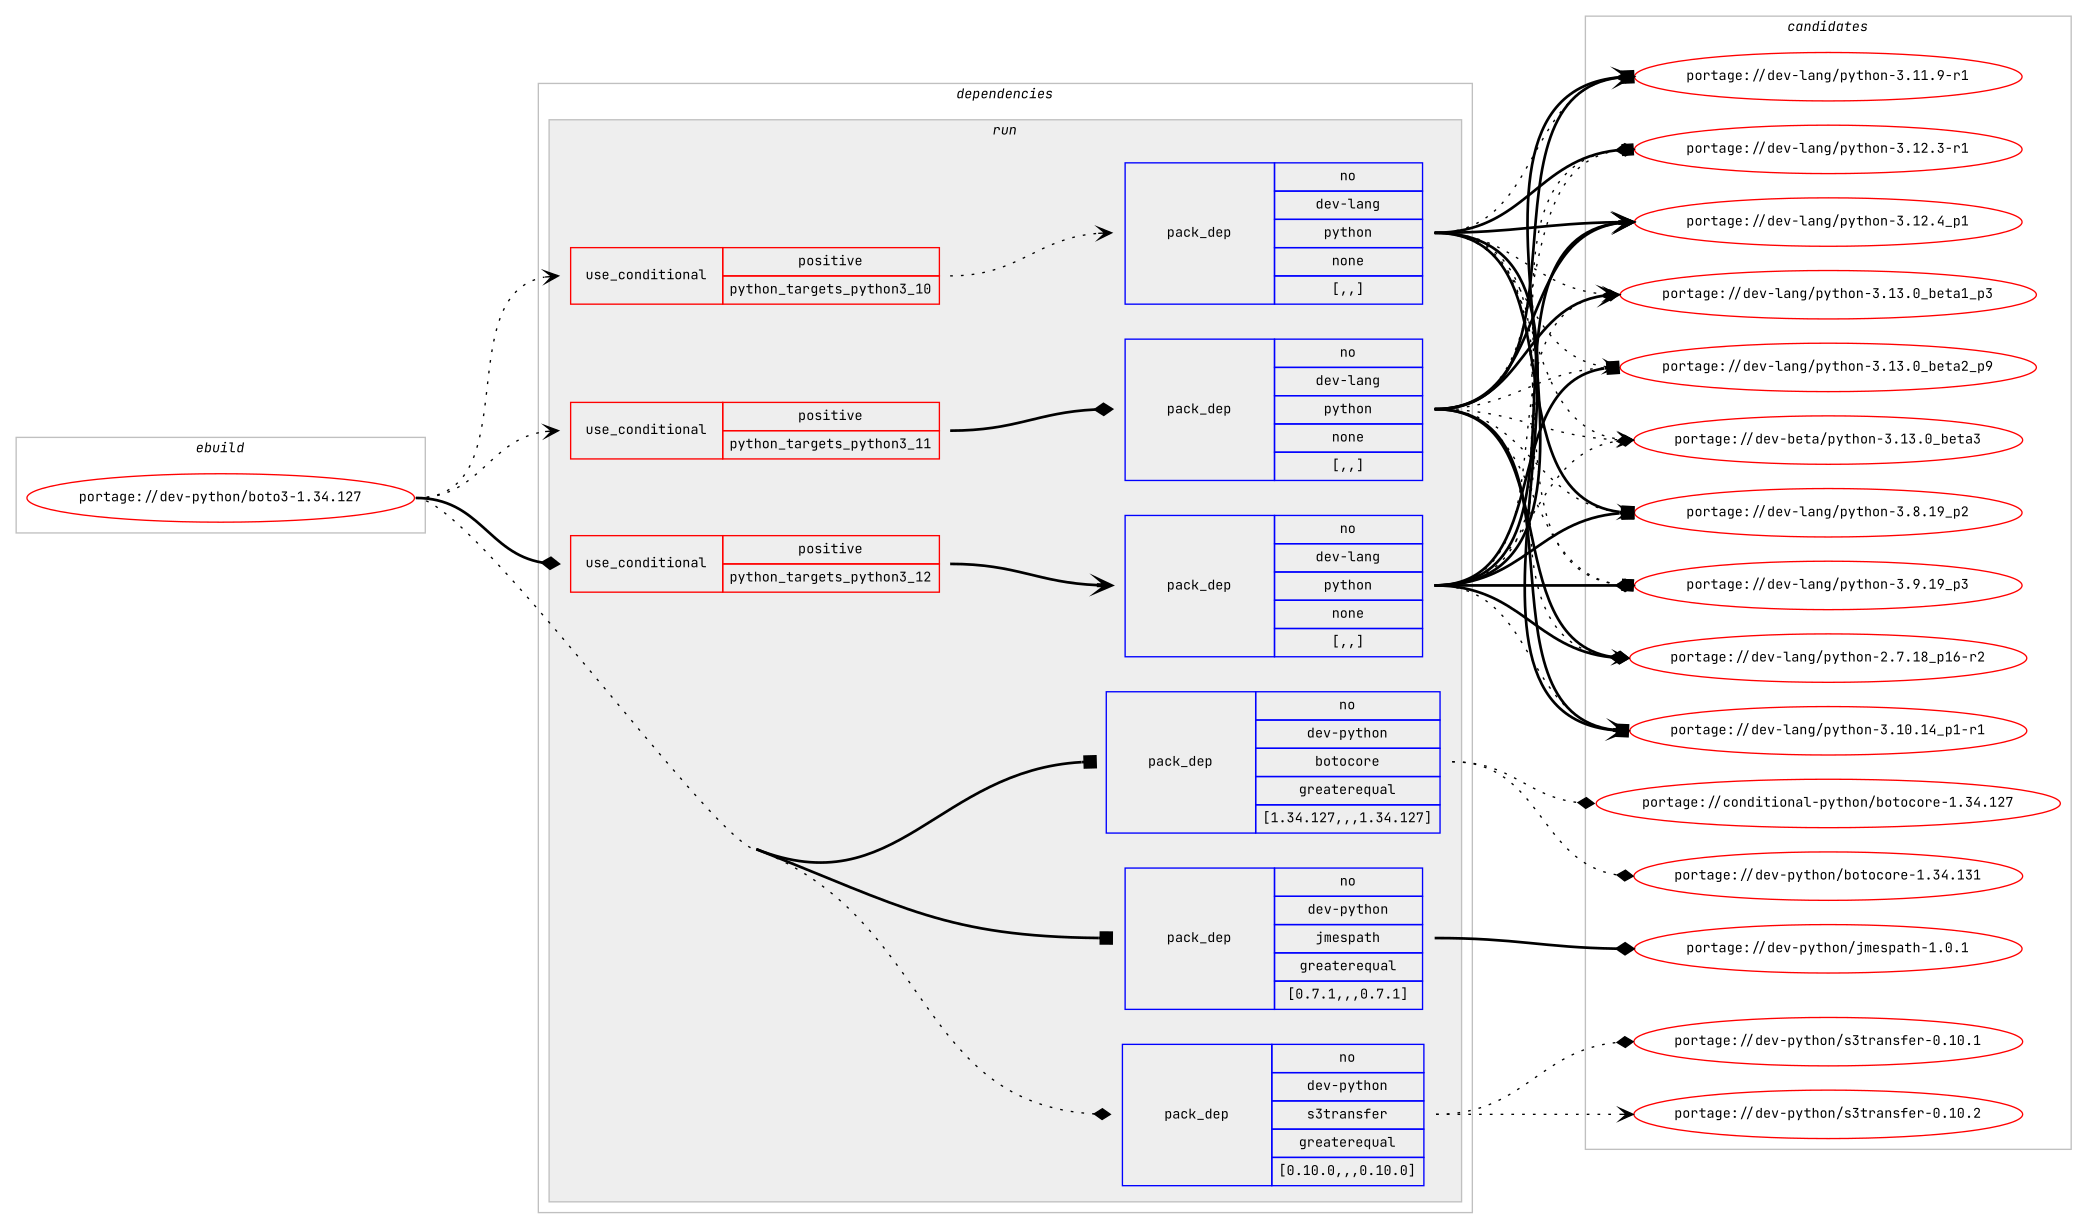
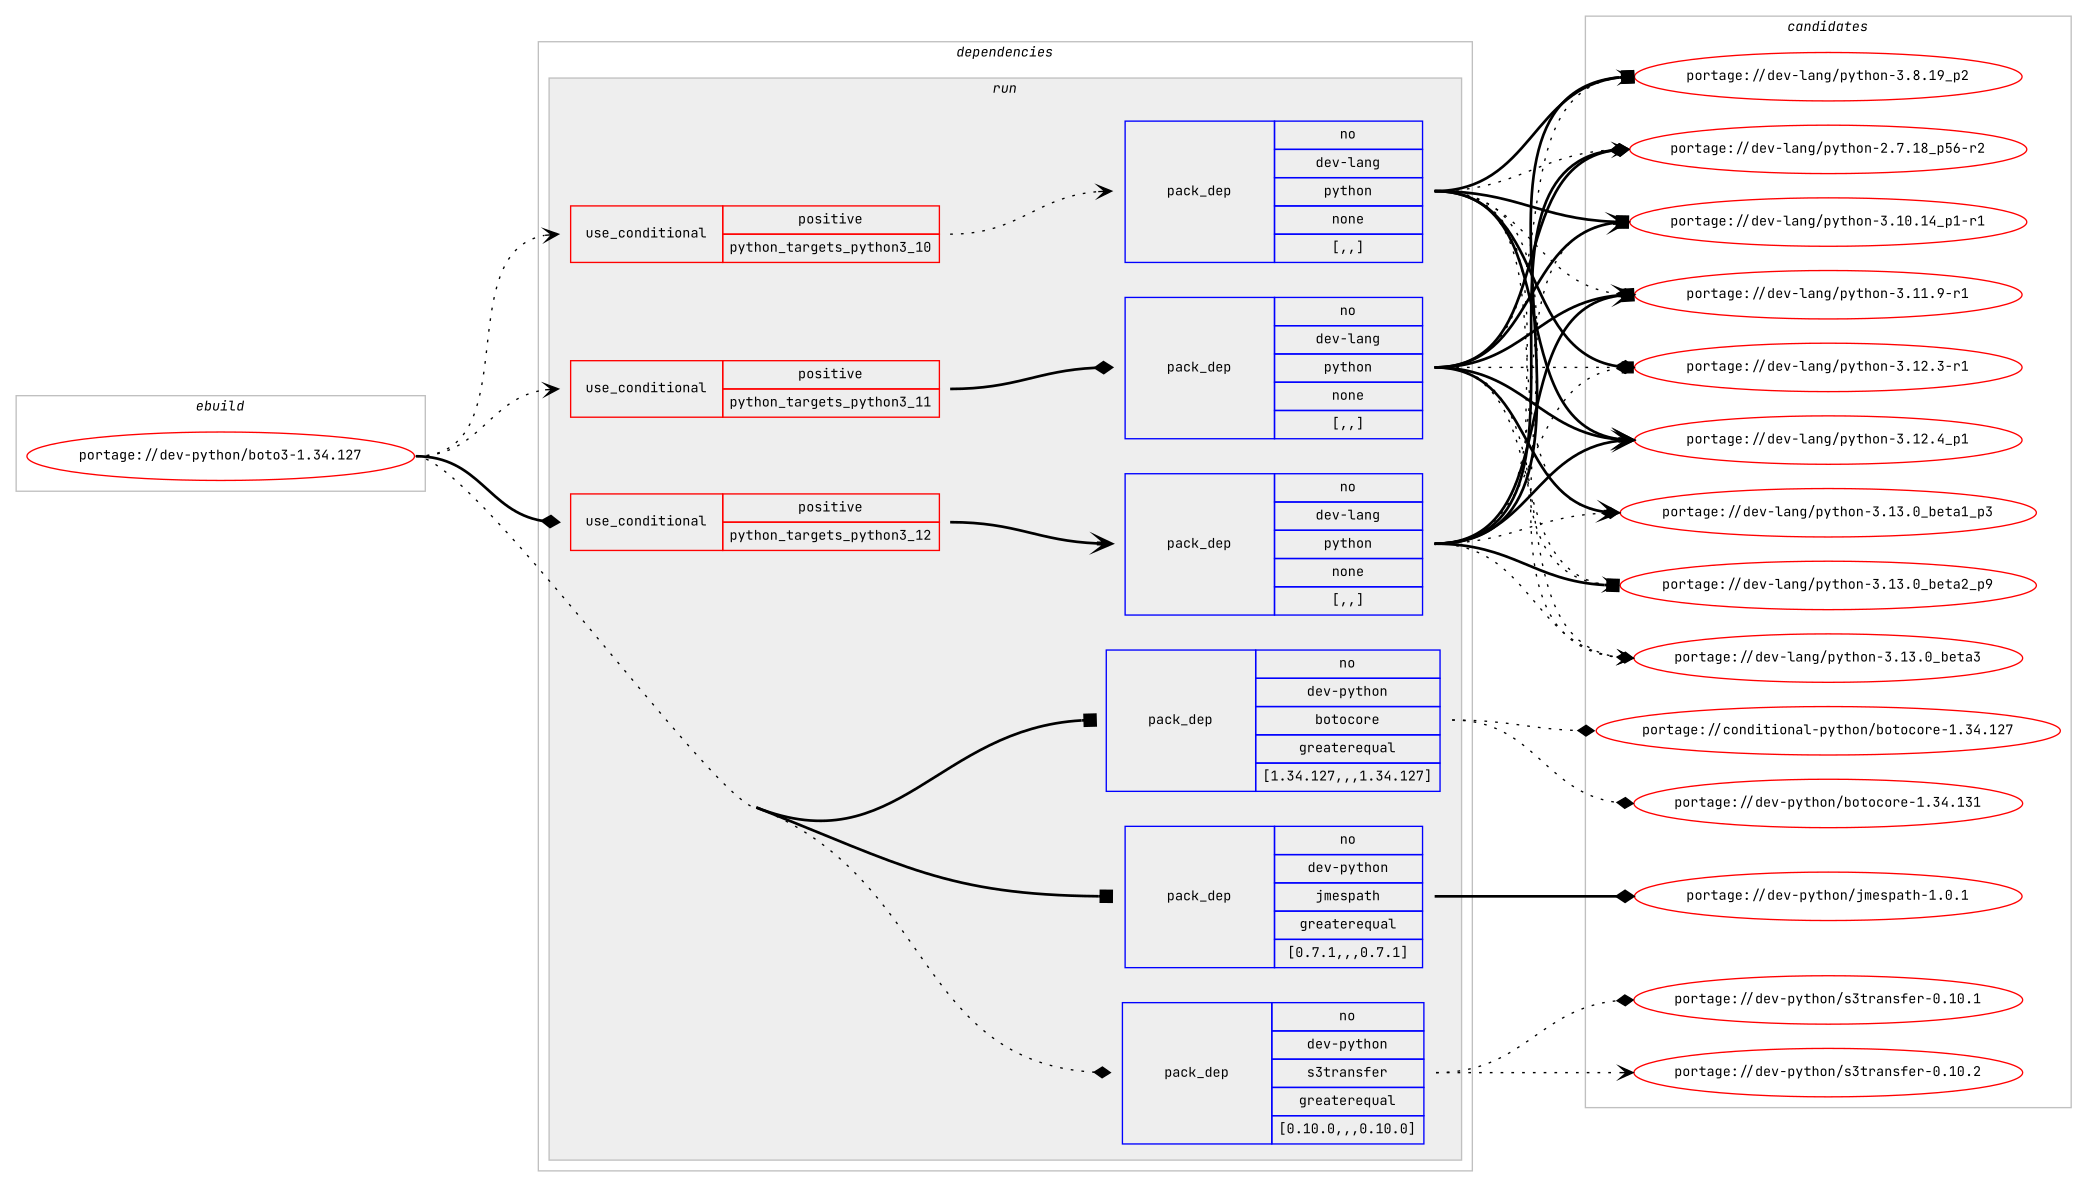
node "portage://dev-beta/python-3.13.0_beta3": label "portage://dev-beta/python-3.13.0_beta3" -> "portage://dev-lang/python-3.13.0_beta3"
node "portage://dev-lang/python-3.9.19_p3": removed
node "portage://dev-lang/python-2.7.18_p16-r2": label "portage://dev-lang/python-2.7.18_p16-r2" -> "portage://dev-lang/python-2.7.18_p56-r2"
